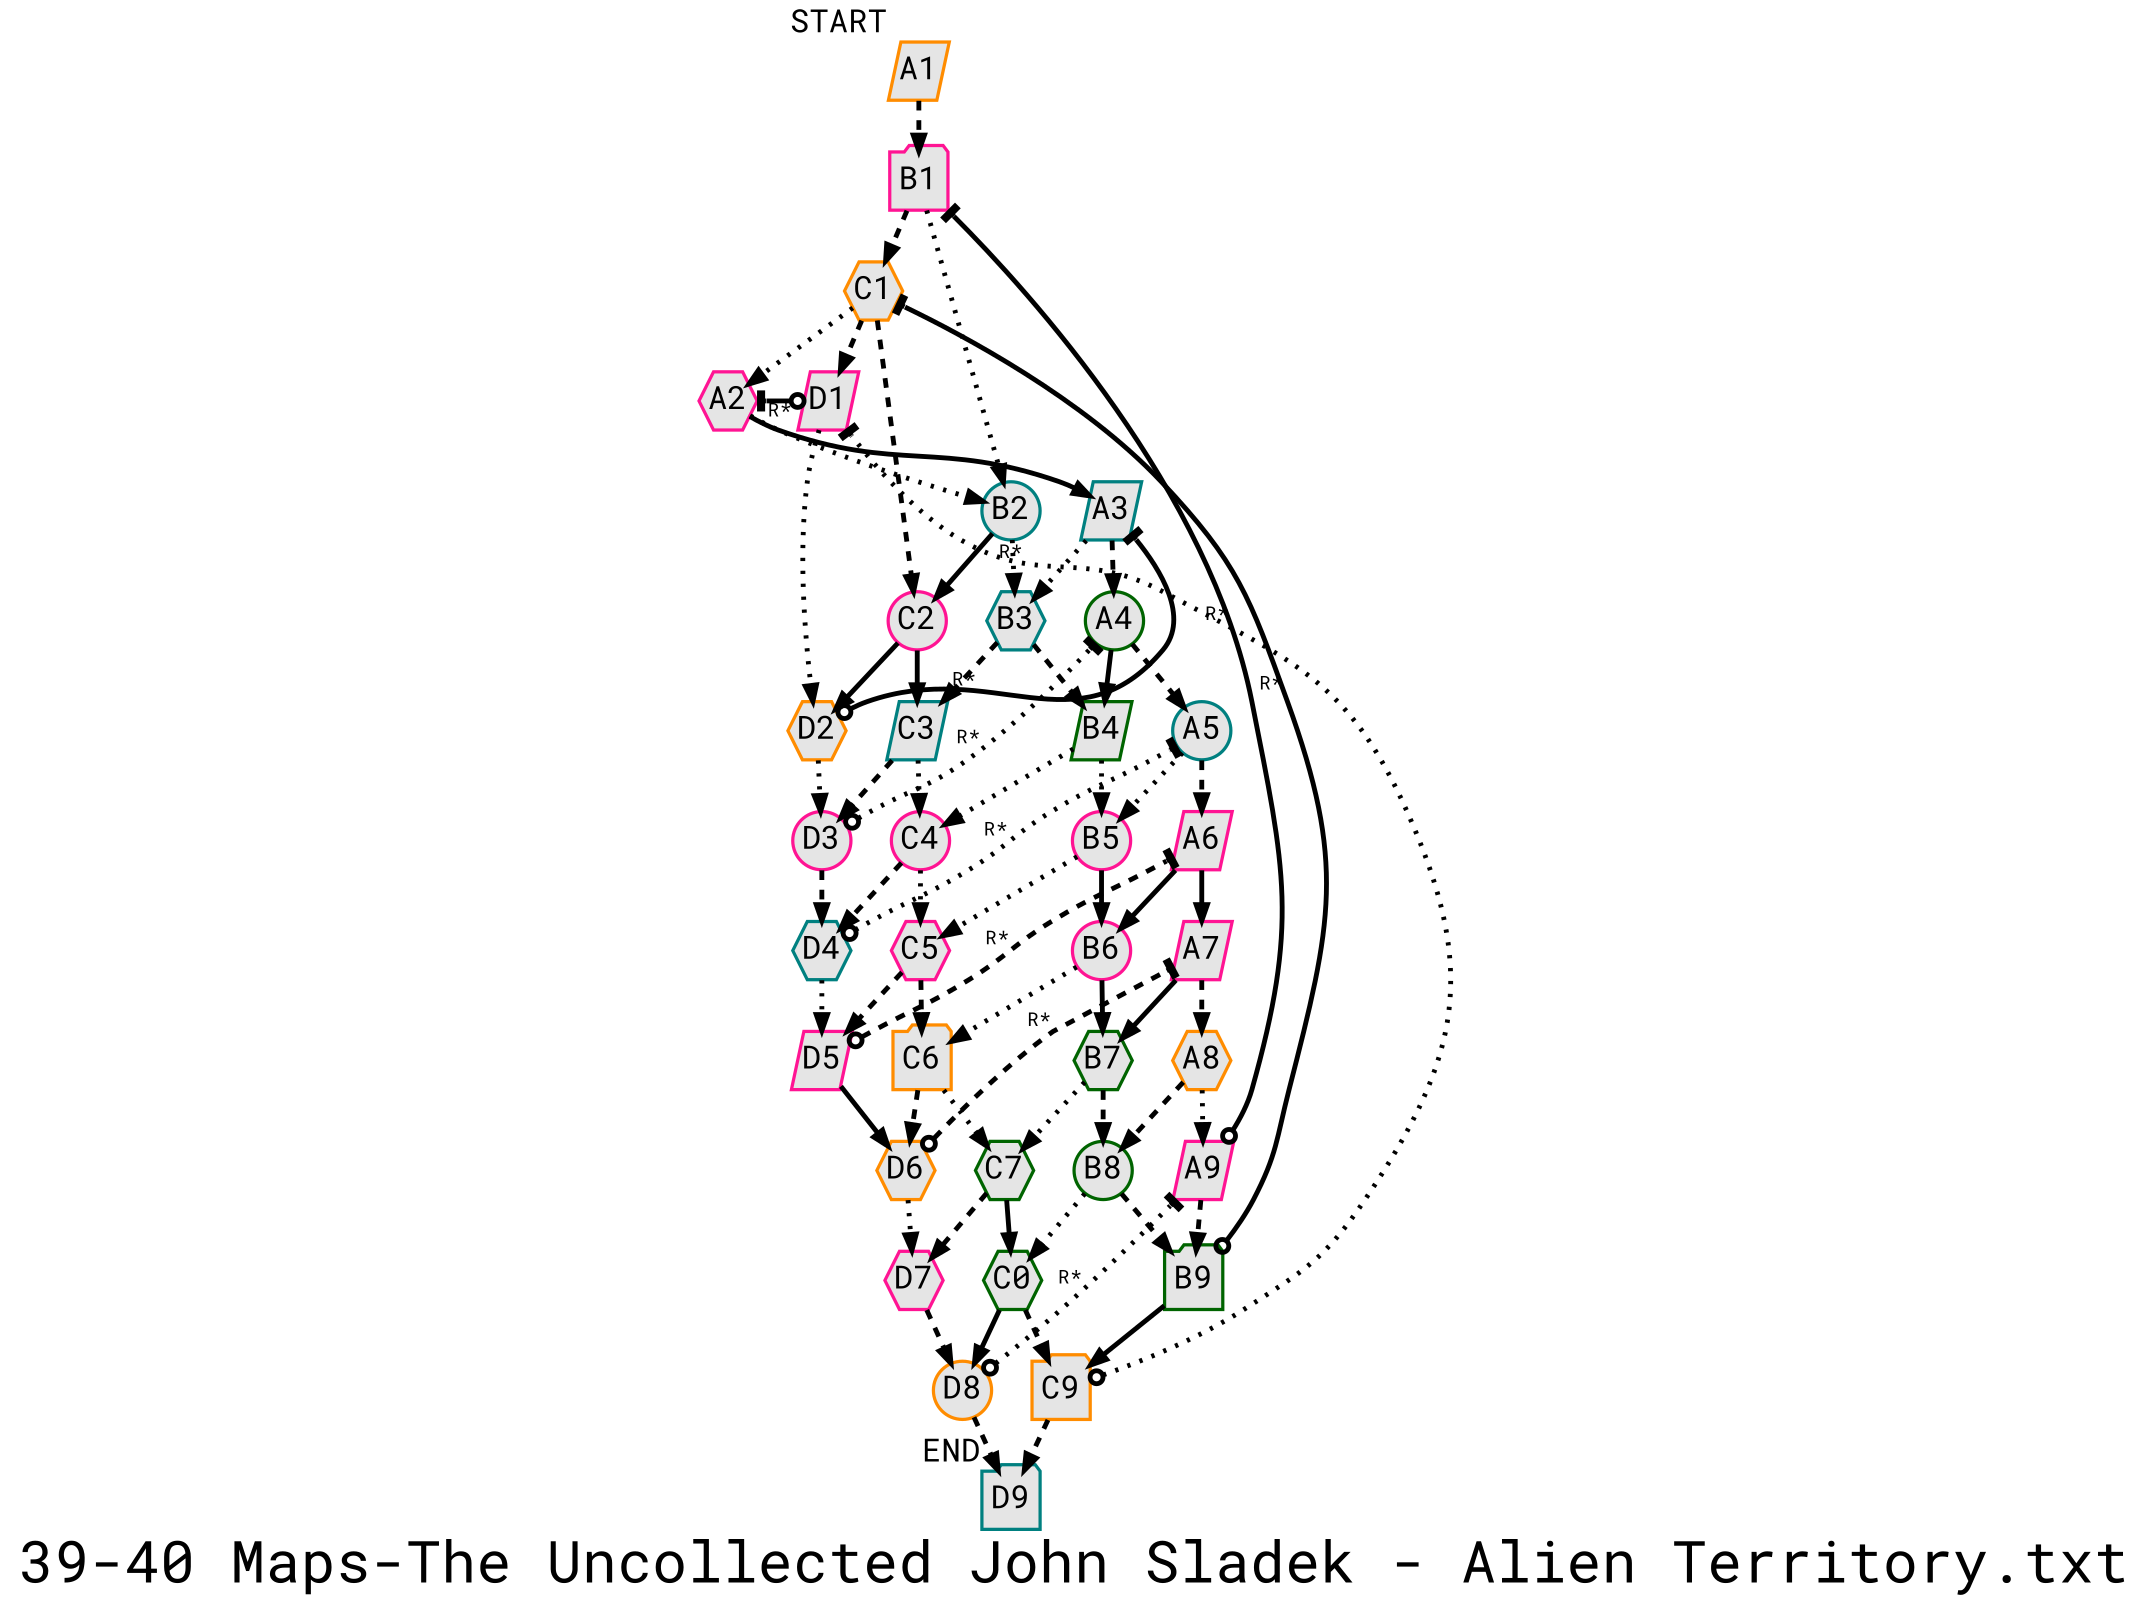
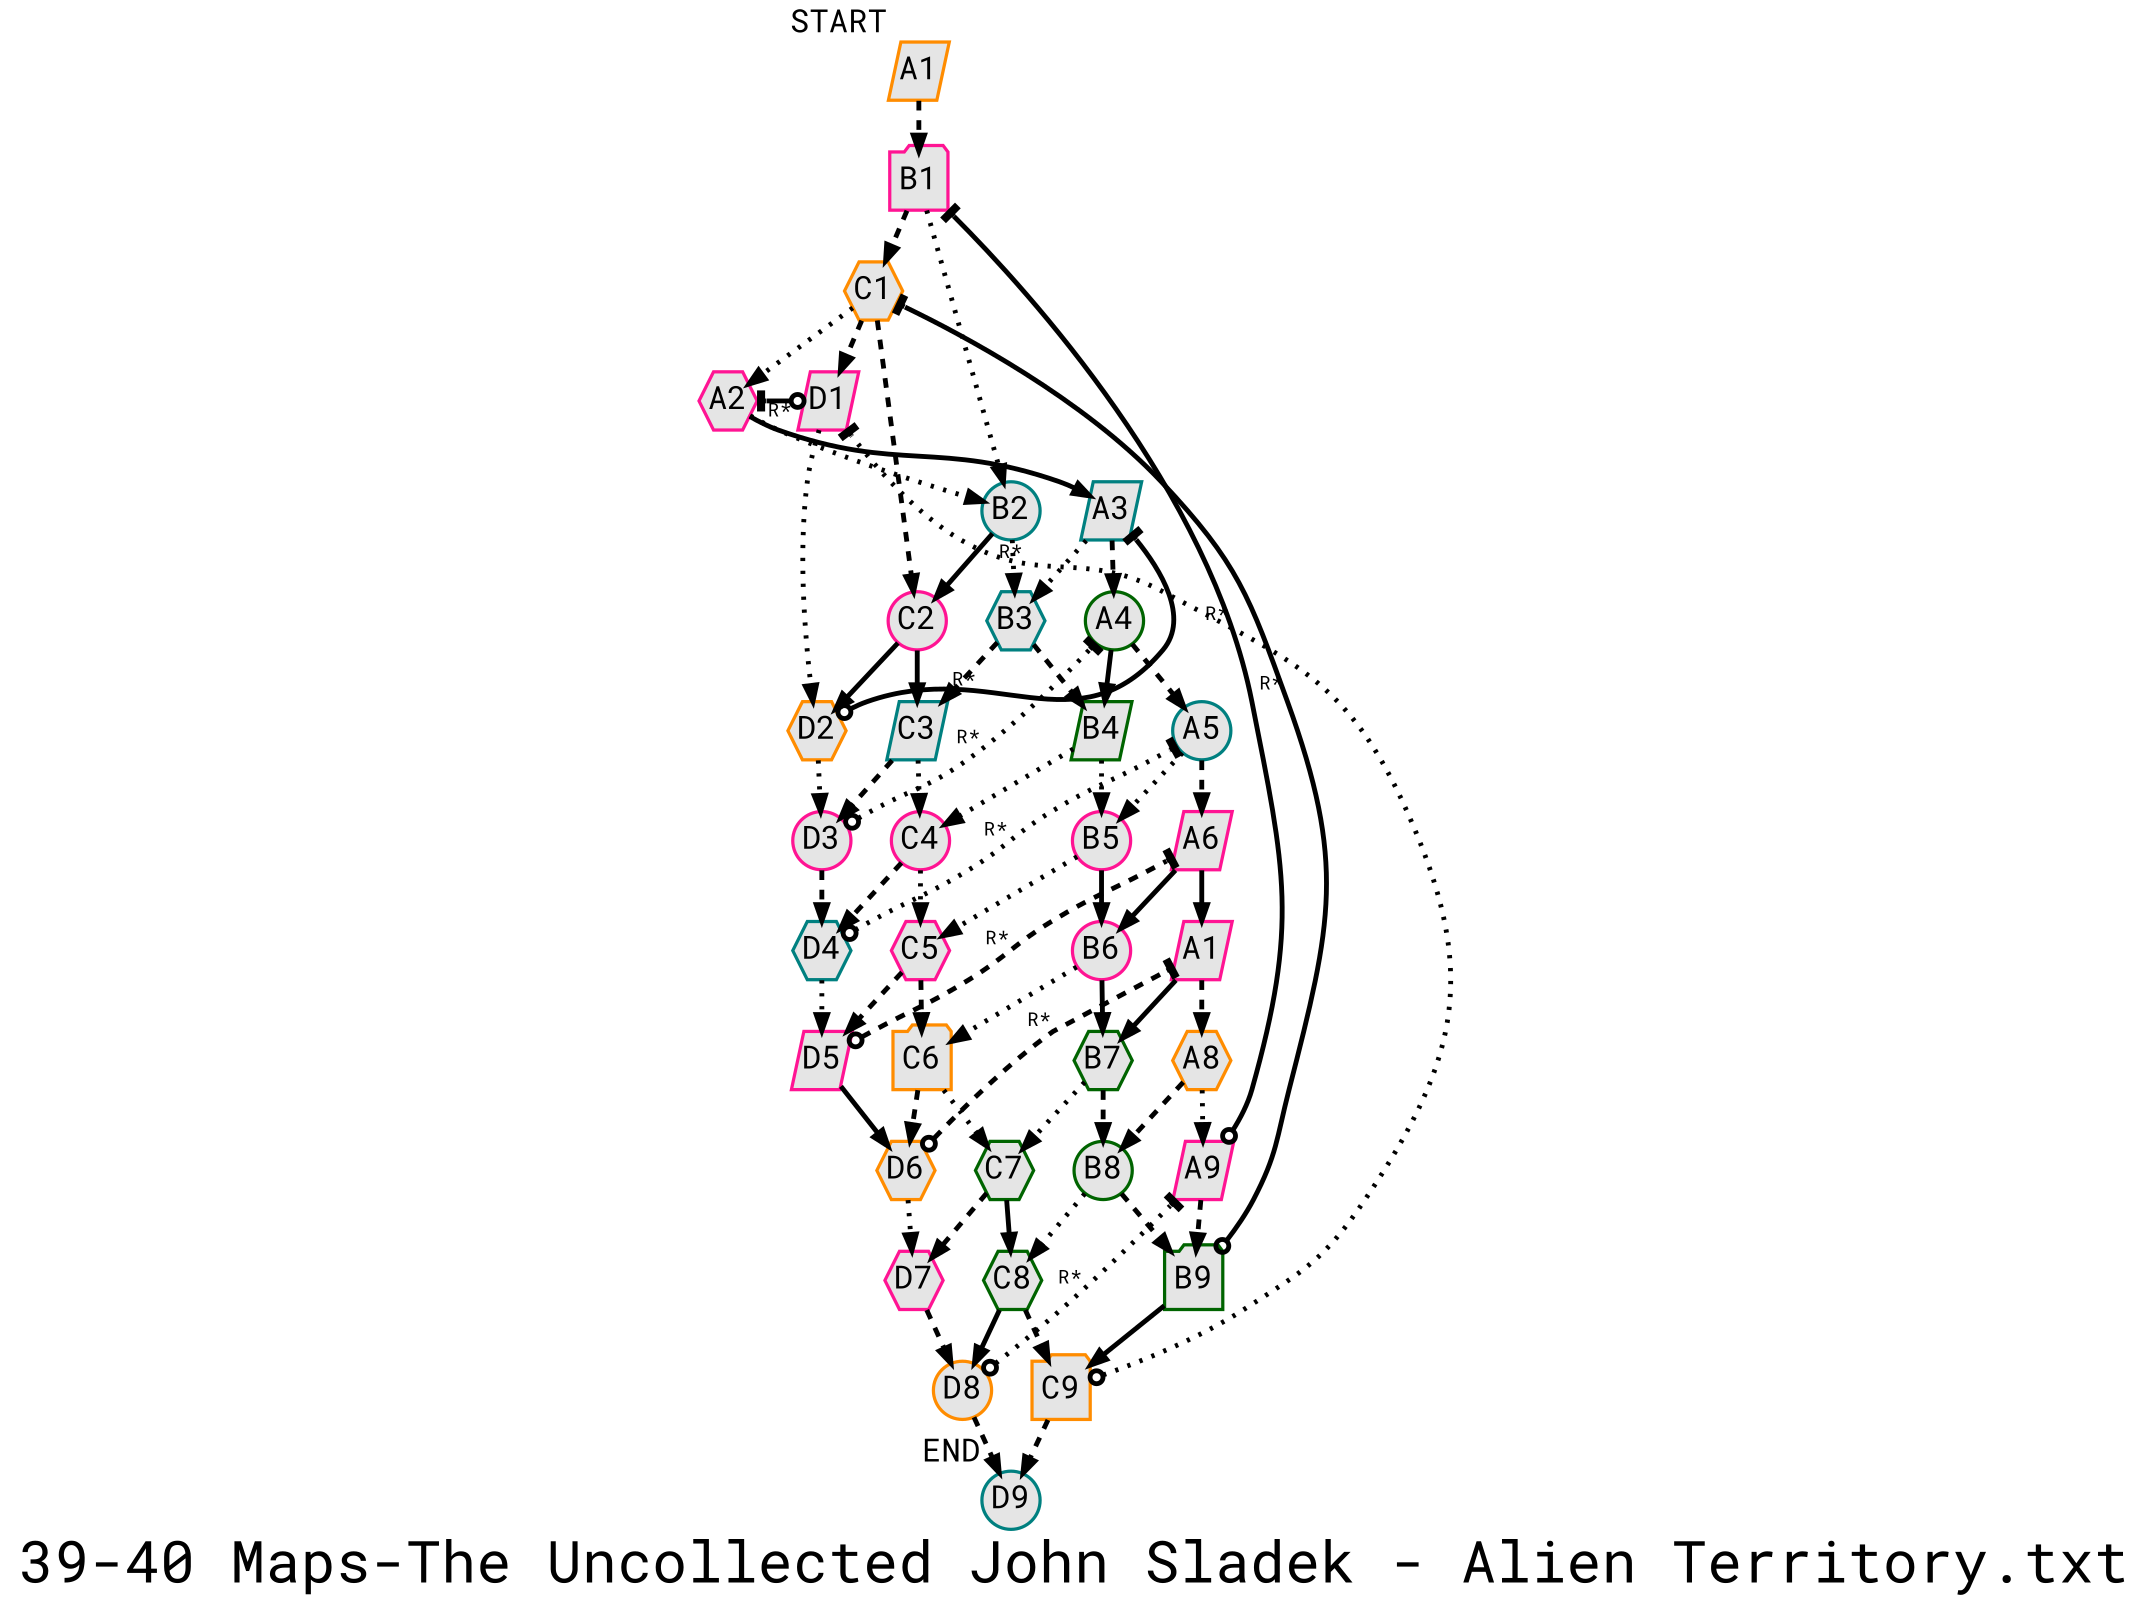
node "A7": label "A7" -> "A1"
node "C0": label "C0" -> "C8"
node "D9 END": shape folder -> circle
